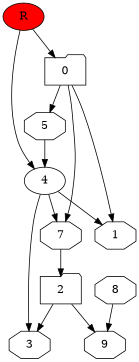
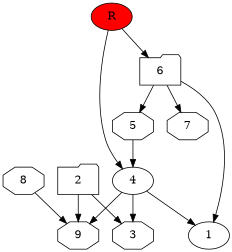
node "0": label "0" -> "6"
edge "4" -> "7": now "4" -> "9"
node "1": shape octagon -> ellipse
edge "7" -> "2": removed
